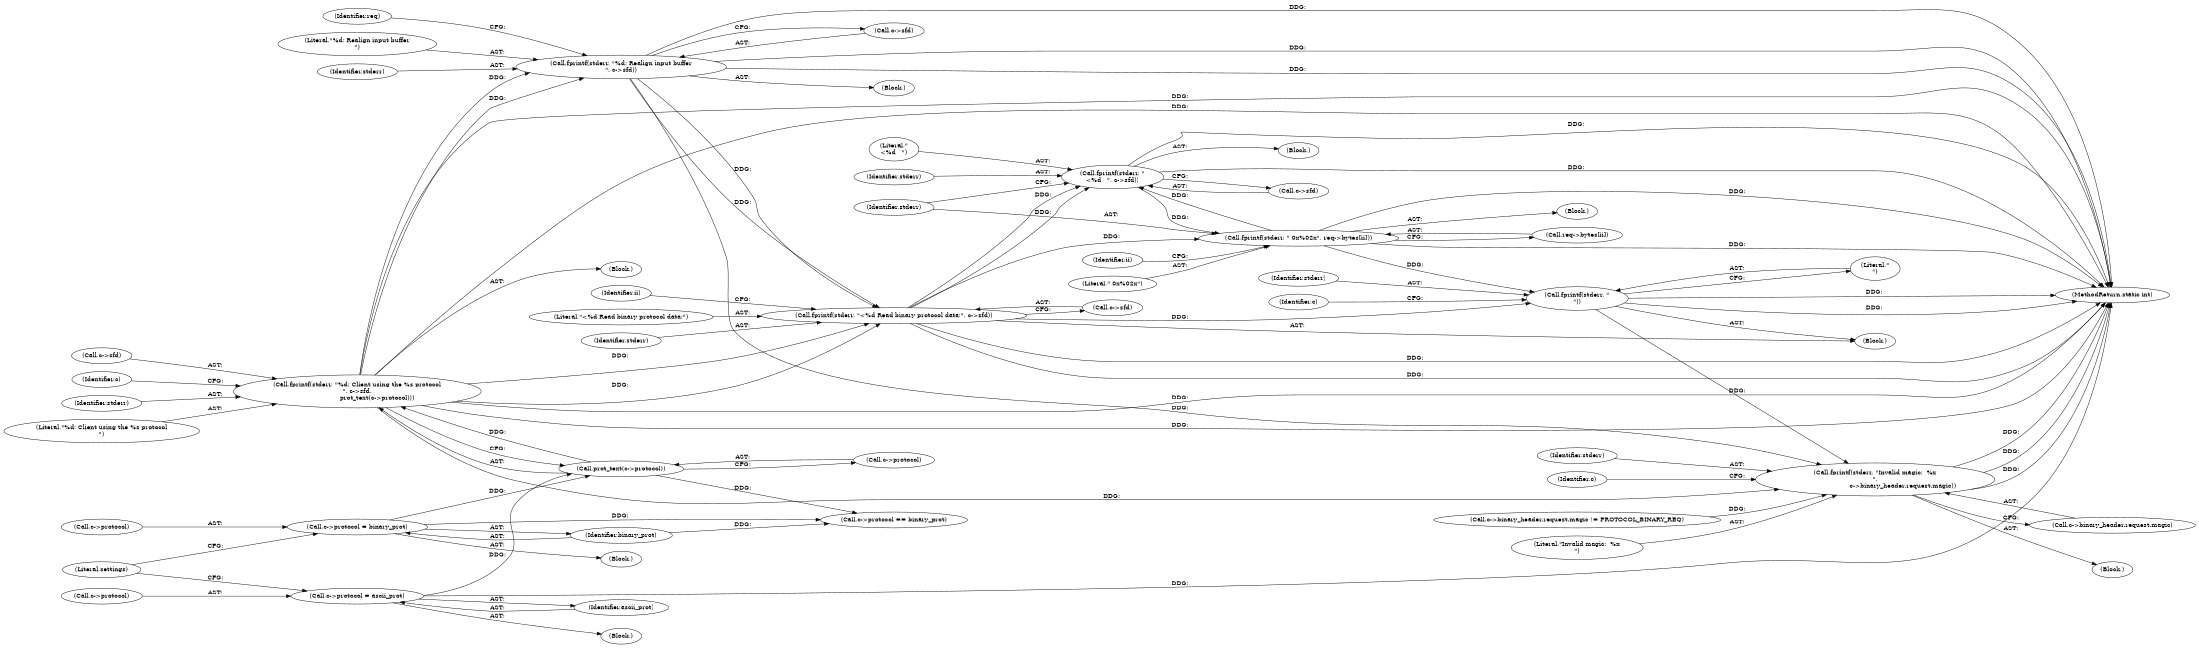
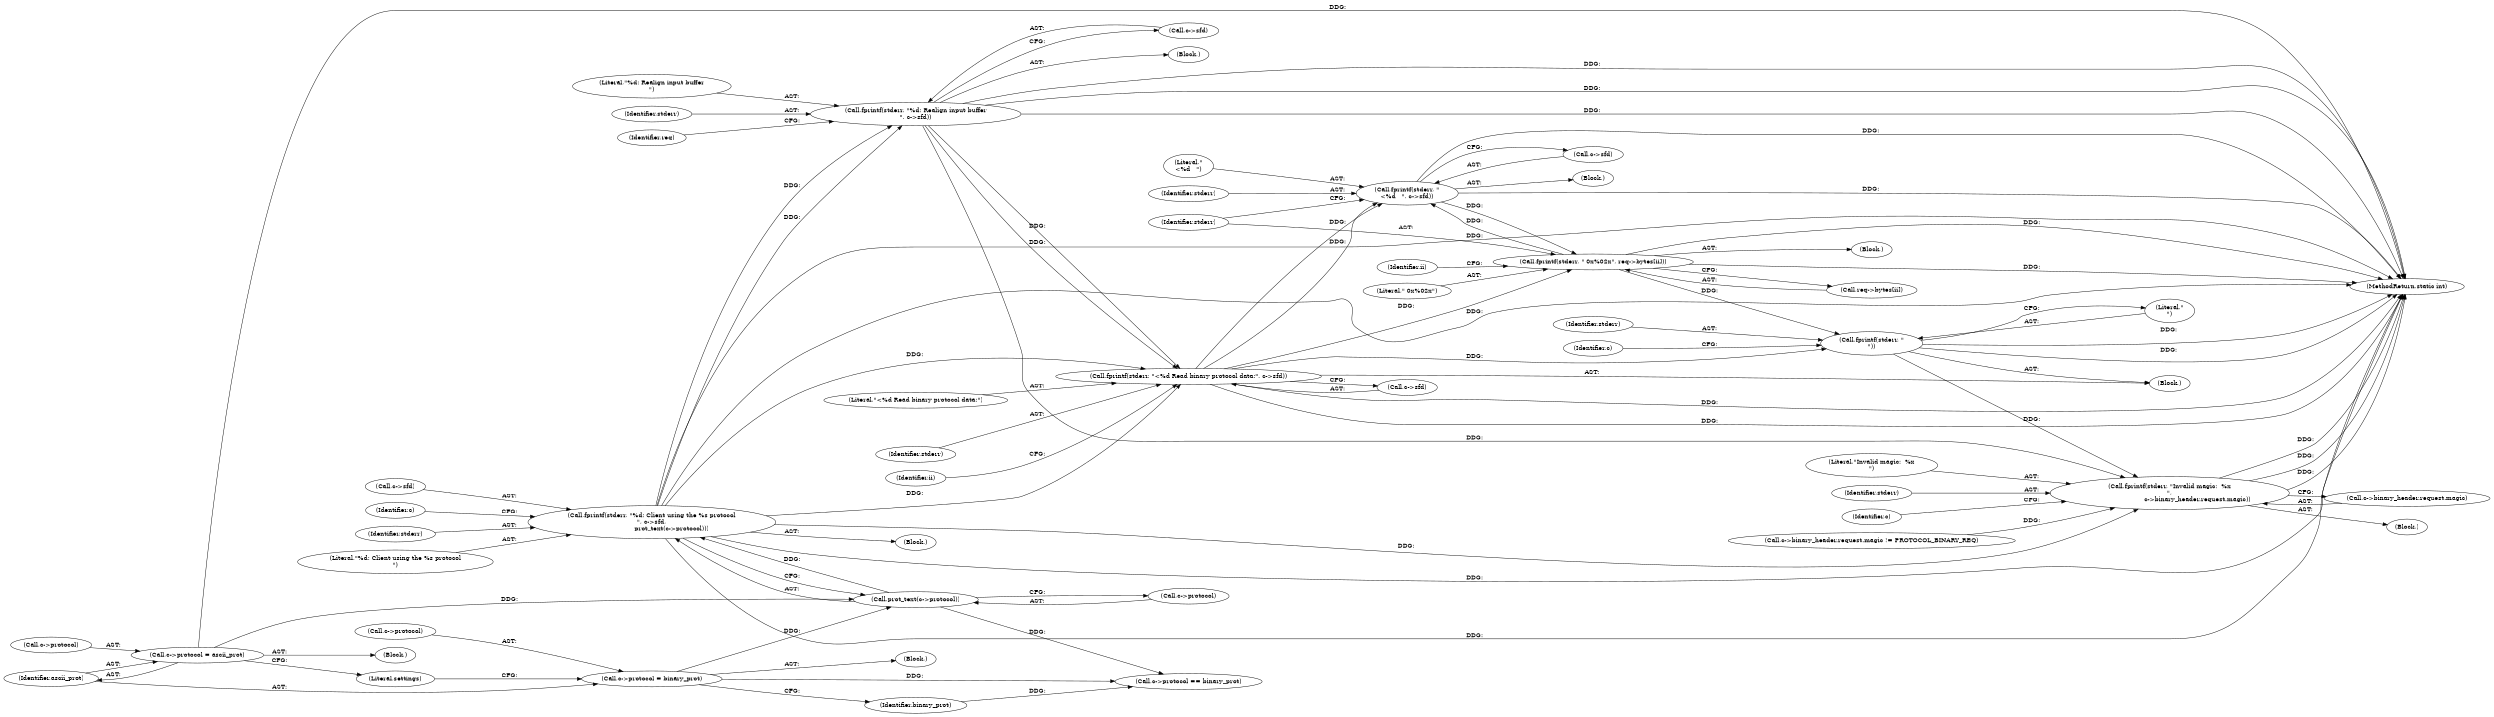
edge "(Call,c->protocol = binary_prot)" -> "(Identifier,binary_prot)": label "AST: " -> "CFG: "
edge "(Identifier,binary_prot)" -> "(Call,c->protocol = binary_prot)": now "(Identifier,ascii_prot)" -> "(Call,c->protocol = binary_prot)"
edge "(Literal,settings)" -> "(Call,c->protocol = ascii_prot)": reversed
